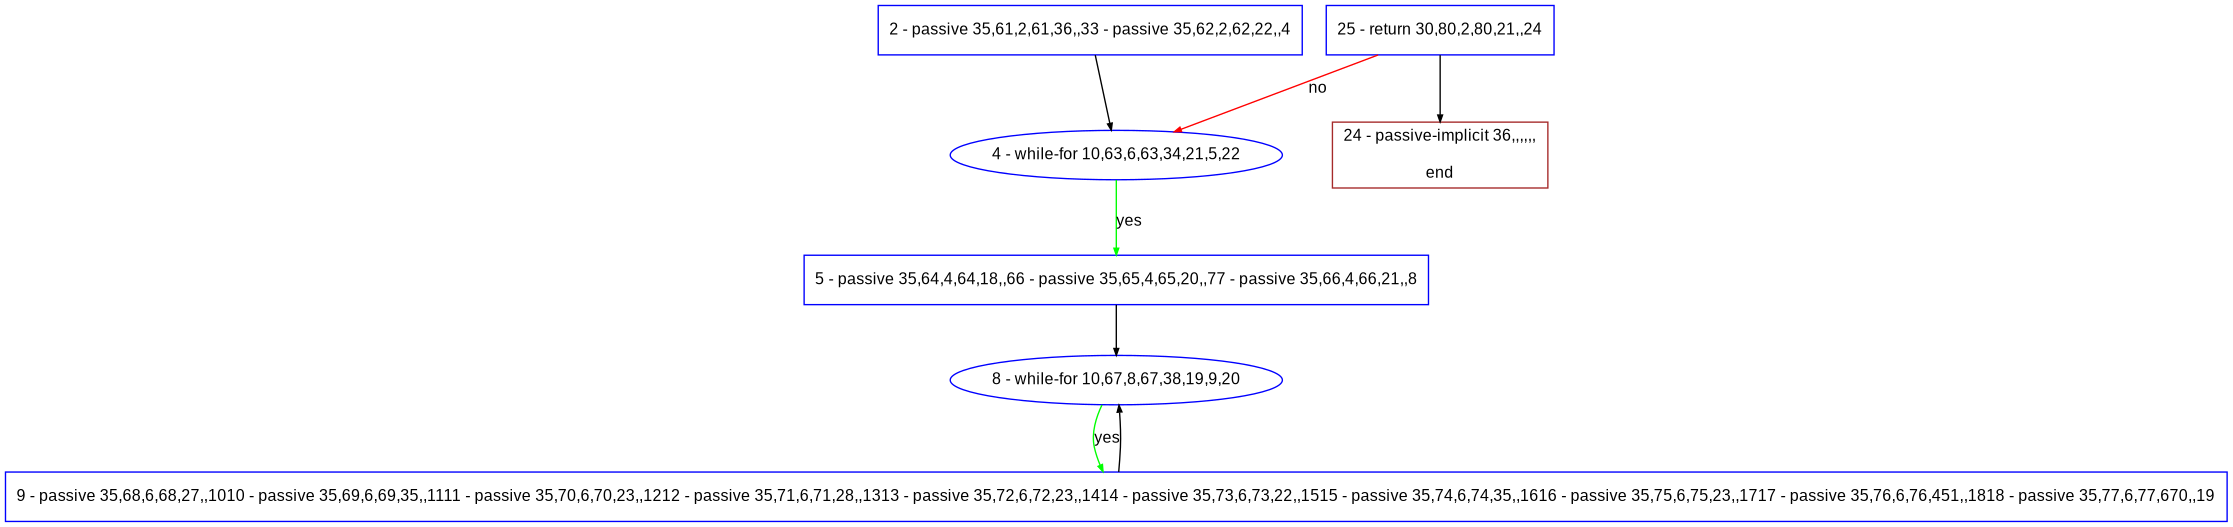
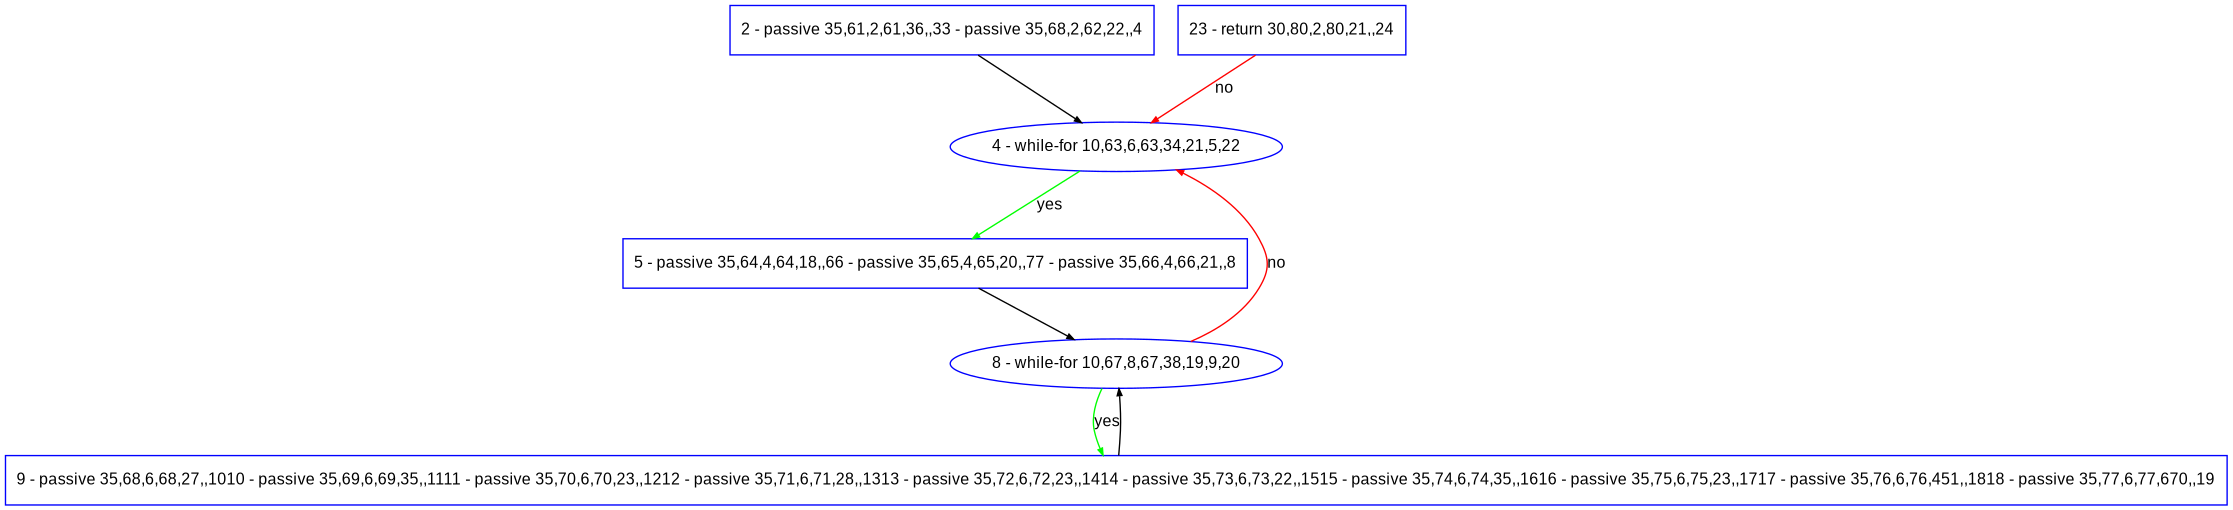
node "2 - passive 35,61,2,61,36,,33 - passive 35,62,2,62,22,,4": label "2 - passive 35,61,2,61,36,,33 - passive 35,62,2,62,22,,4" -> "2 - passive 35,61,2,61,36,,33 - passive 35,68,2,62,22,,4"
node "25 - return 30,80,2,80,21,,24": label "25 - return 30,80,2,80,21,,24" -> "23 - return 30,80,2,80,21,,24"
node "24 - passive-implicit 36,,,,,, end": removed
edge "8 - while-for 10,67,8,67,38,19,9,20" -> "4 - while-for 10,63,6,63,34,21,5,22": added, label "no"
